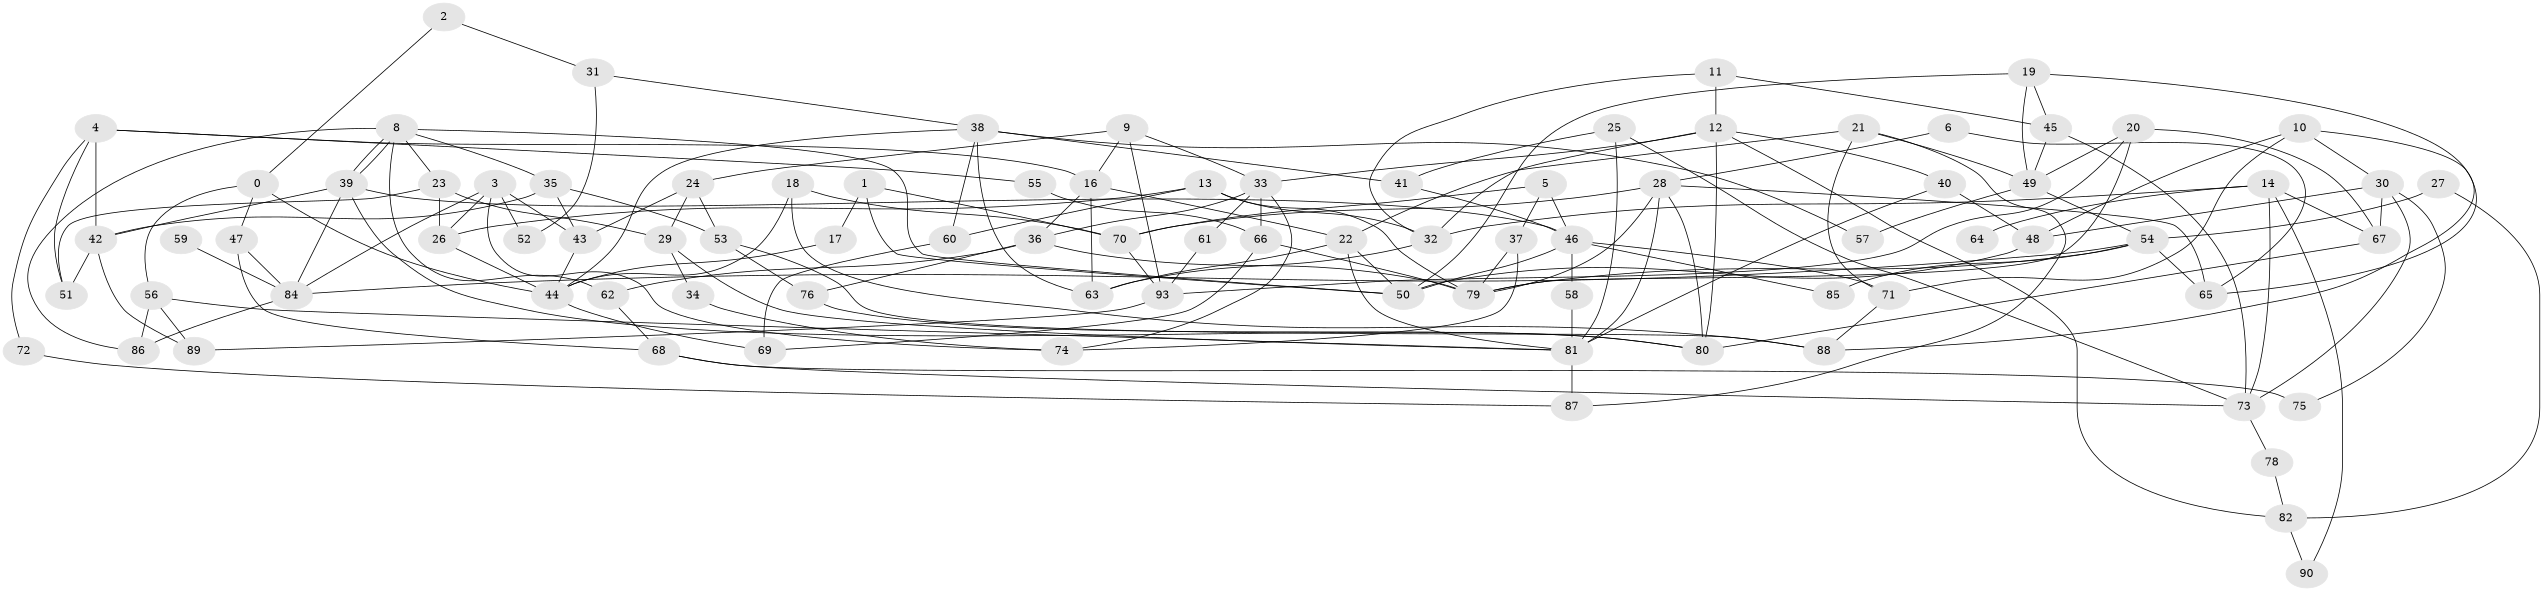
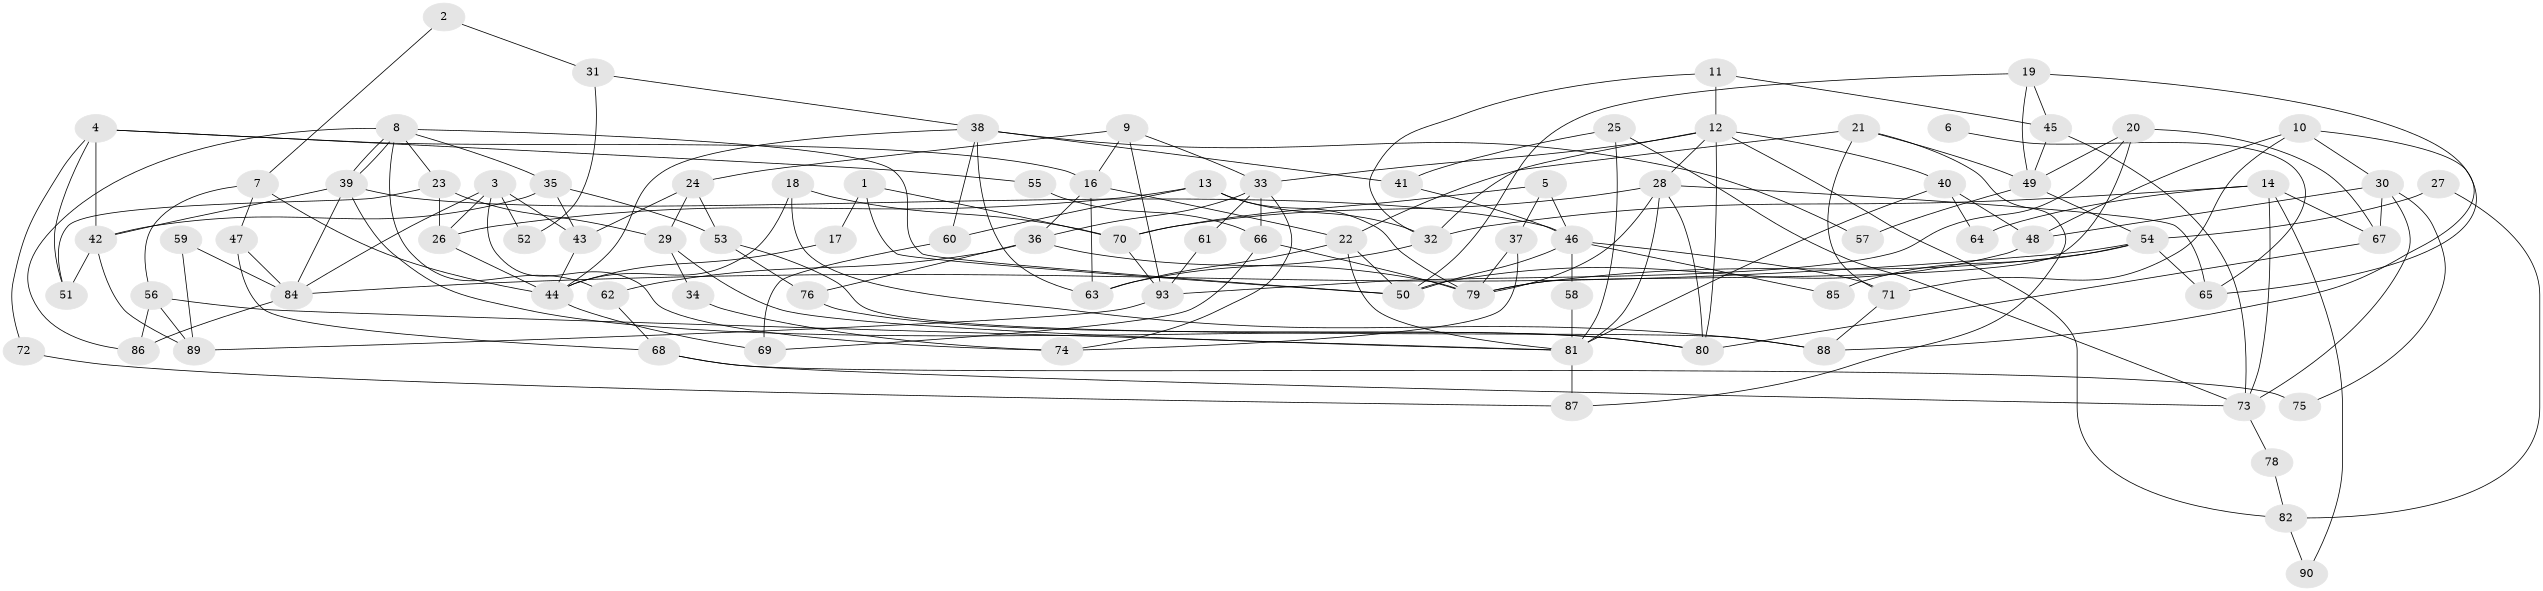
edge "6" -- "28": now "12" -- "28"
node "0": label "0" -> "7"
edge "40" -- "64": added
edge "59" -- "89": added
